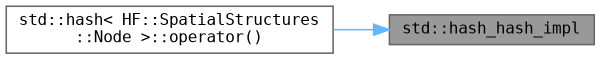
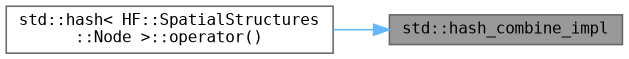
node "std::hash_hash_impl": label "std::hash_hash_impl" -> "std::hash_combine_impl"
